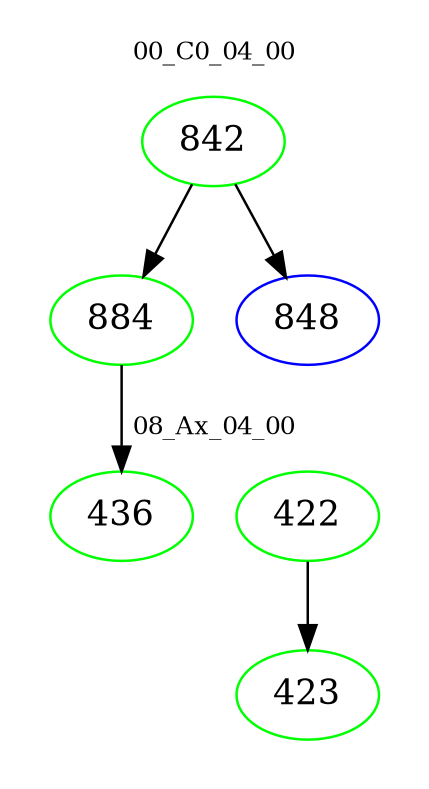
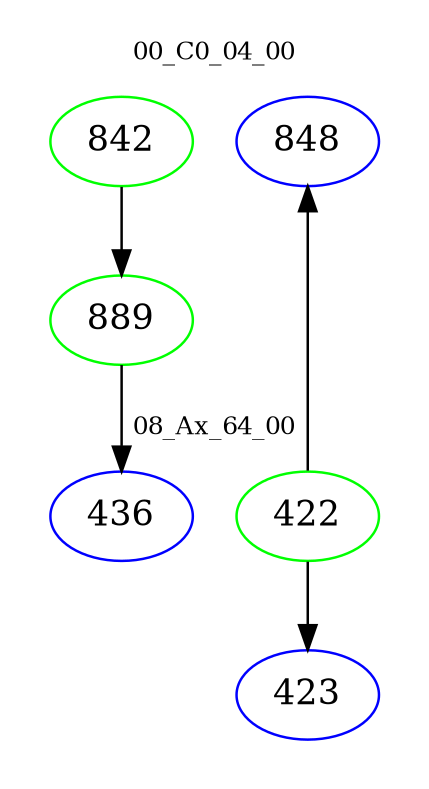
edge "842" -> "848": now "422" -> "848"
node "884": label "884" -> "889"
cluster "08_Ax_04_00": label "08_Ax_04_00" -> "08_Ax_64_00"
node "436": color green -> blue
node "423": color green -> blue
